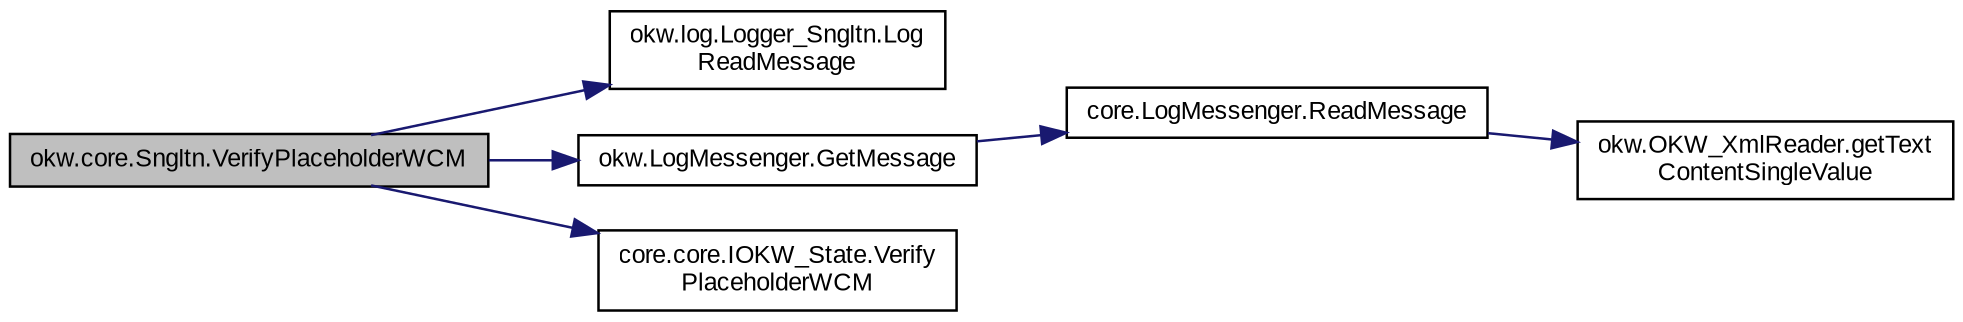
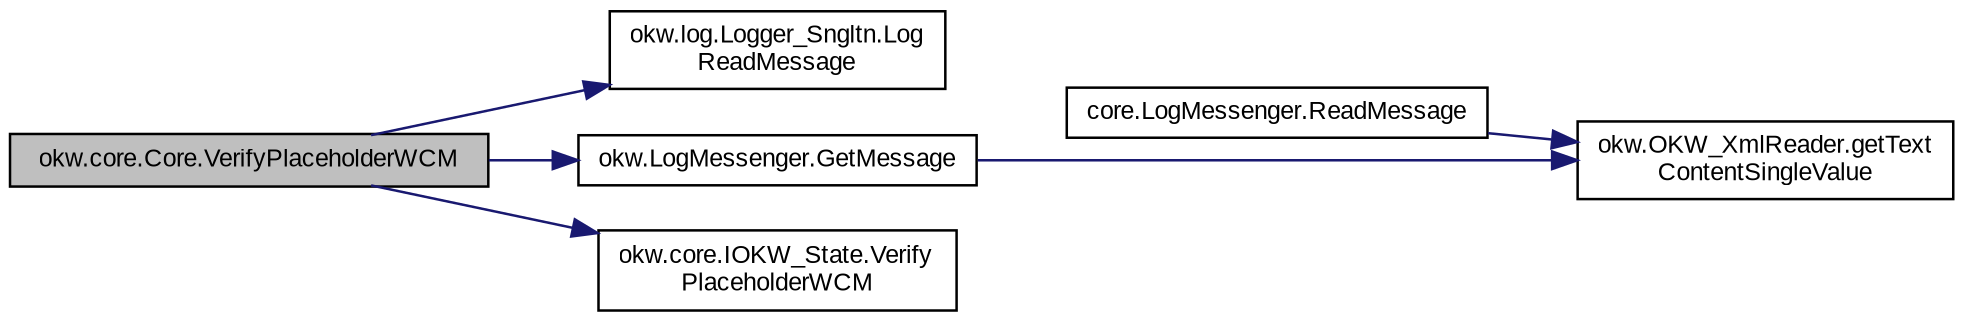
edge "okw.LogMessenger.GetMessage" -> "core.LogMessenger.ReadMessage": now "okw.LogMessenger.GetMessage" -> "okw.OKW_XmlReader.getText ContentSingleValue"
node "okw.core.Sngltn.VerifyPlaceholderWCM": label "okw.core.Sngltn.VerifyPlaceholderWCM" -> "okw.core.Core.VerifyPlaceholderWCM"
node "core.core.IOKW_State.Verify PlaceholderWCM": label "core.core.IOKW_State.Verify PlaceholderWCM" -> "okw.core.IOKW_State.Verify PlaceholderWCM"
